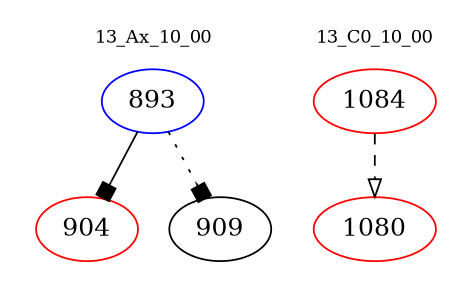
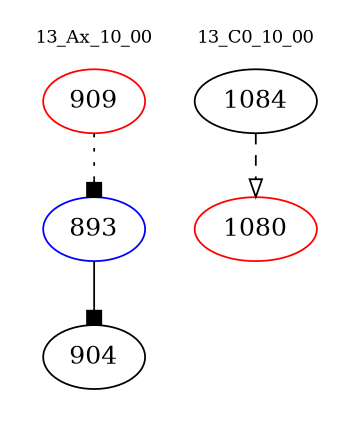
node "1084": color red -> black
edge "893" -> "909": reversed
node "904": color red -> black
node "909": color black -> red
